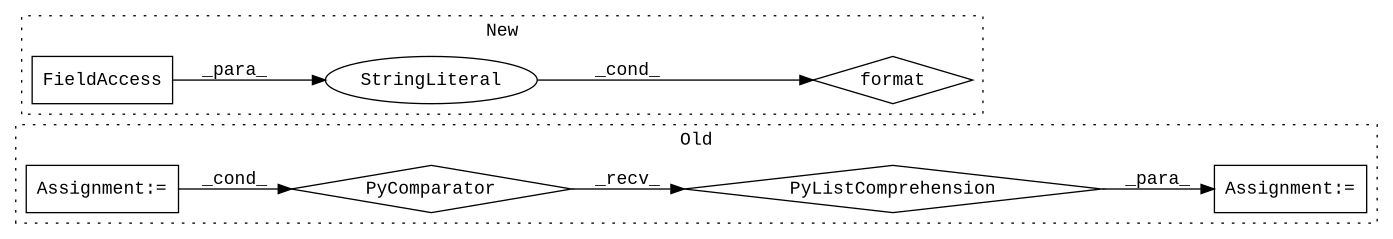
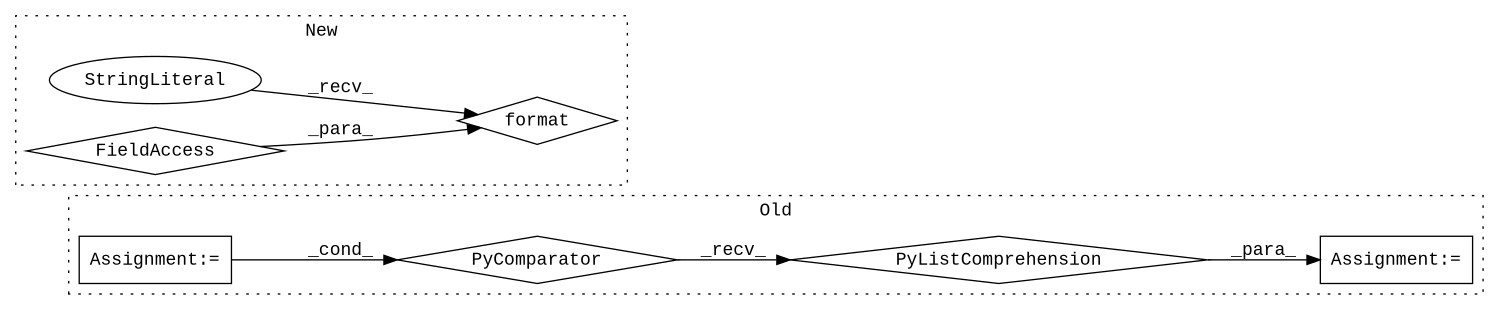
edge "StringLiteral" -> "format": label "_cond_" -> "_recv_"
node "FieldAccess": shape box -> diamond
edge "FieldAccess" -> "StringLiteral": now "FieldAccess" -> "format"
